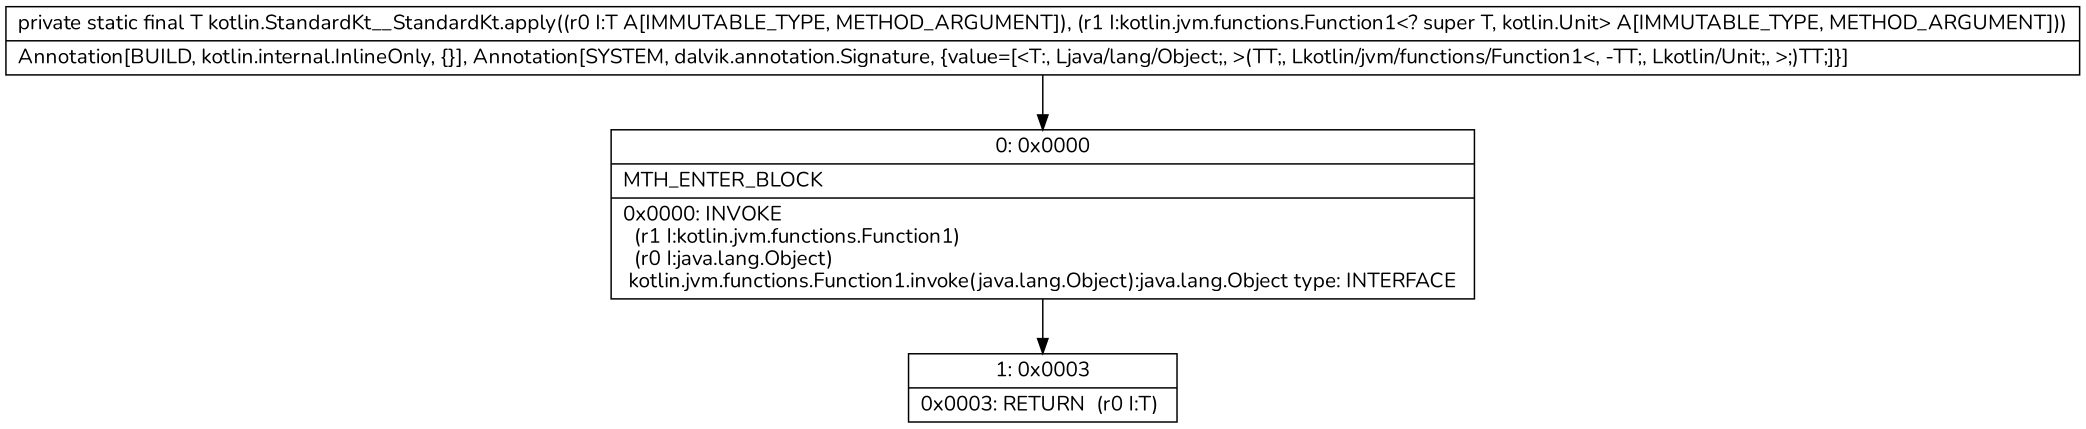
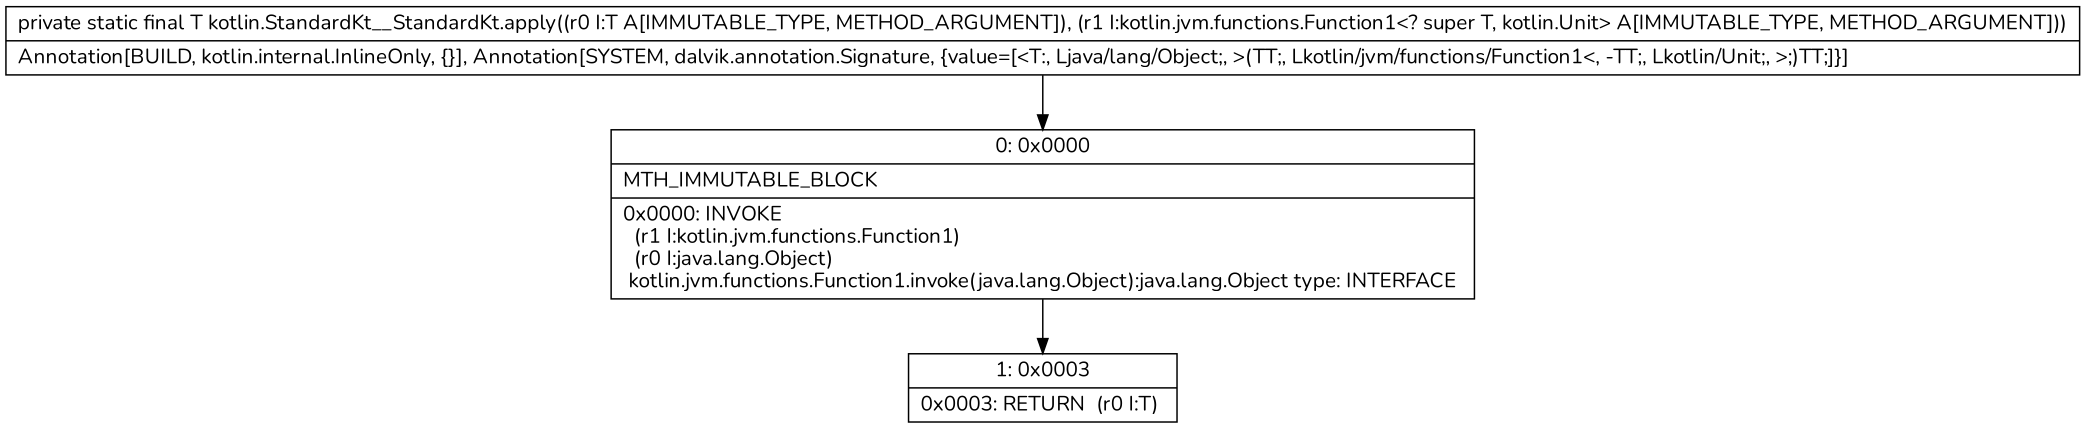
node "0: 0x0000": text "MTH_ENTER_BLOCK" -> "MTH_IMMUTABLE_BLOCK"
